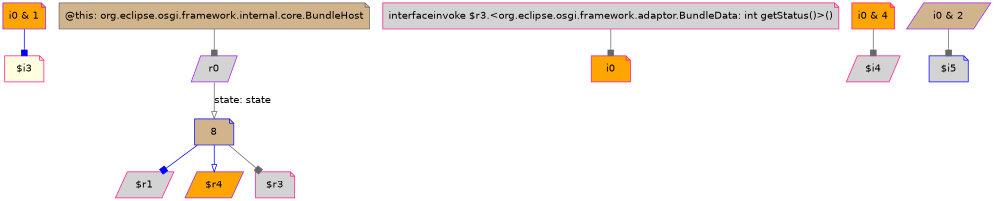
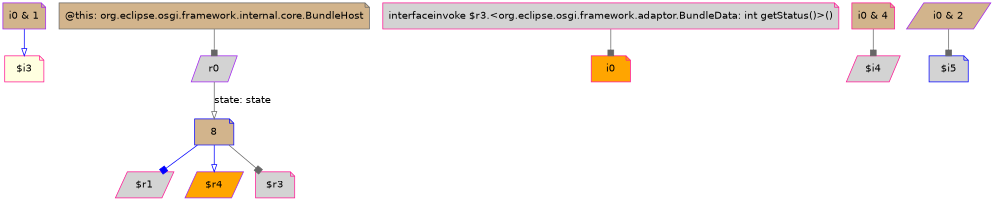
node "i0 & 1": fillcolor orange -> tan
node "i0 & 4": fillcolor orange -> tan
edge "i0 & 1" -> "$i3": arrowhead box -> onormal
